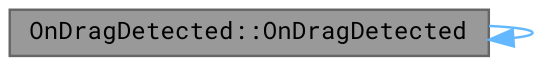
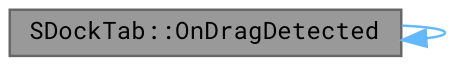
node "OnDragDetected::OnDragDetected": label "OnDragDetected::OnDragDetected" -> "SDockTab::OnDragDetected"
